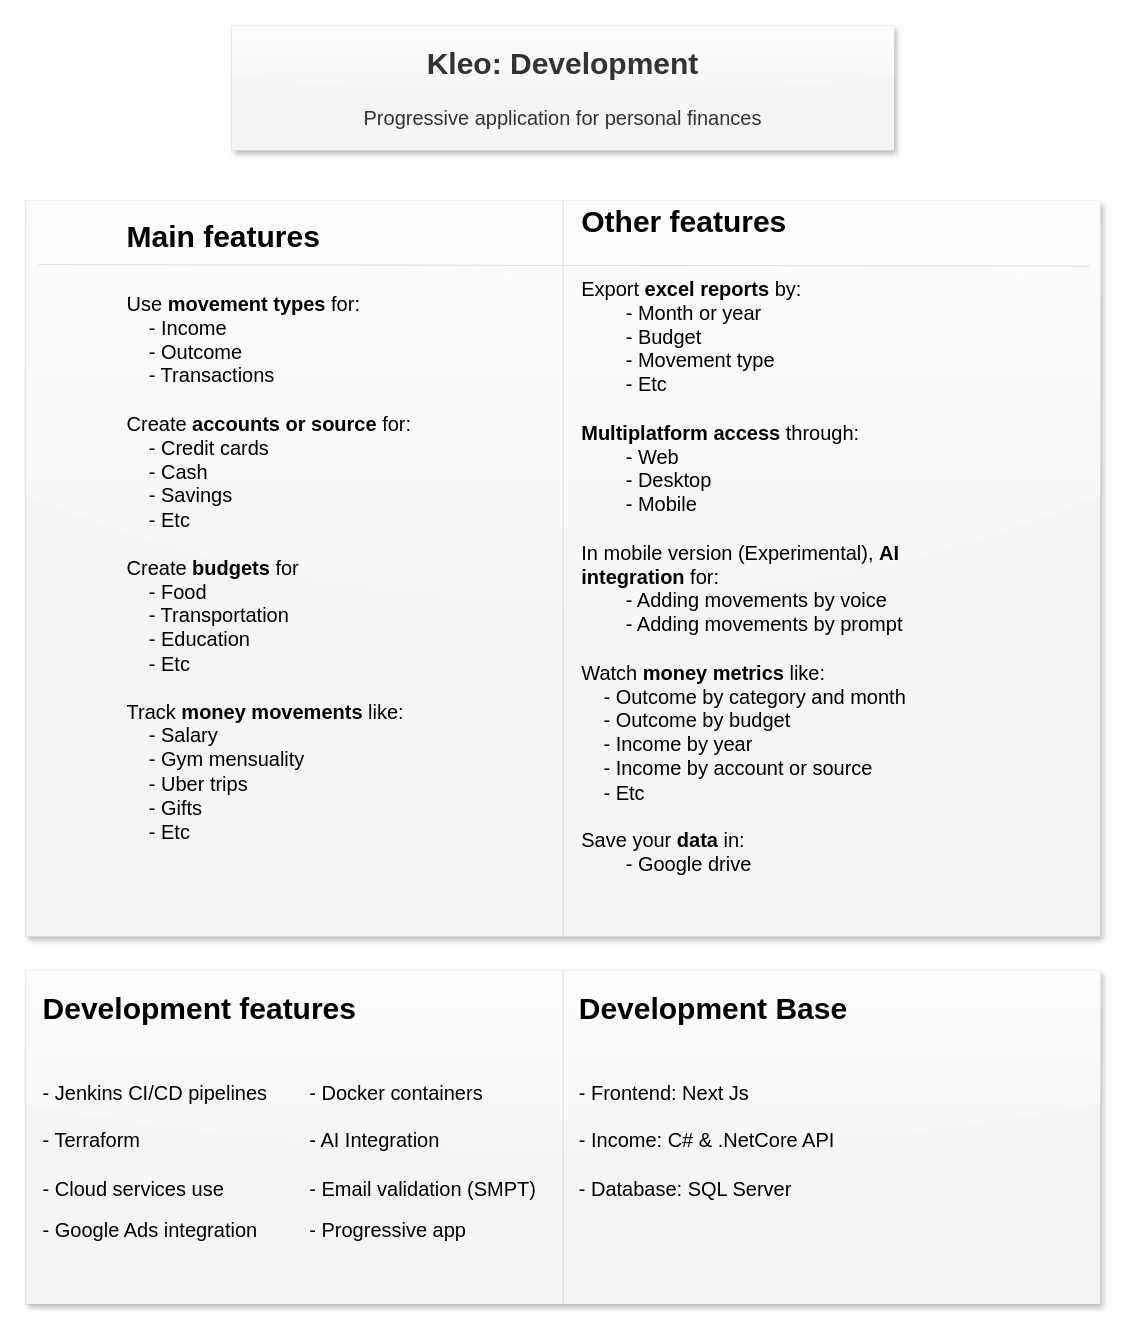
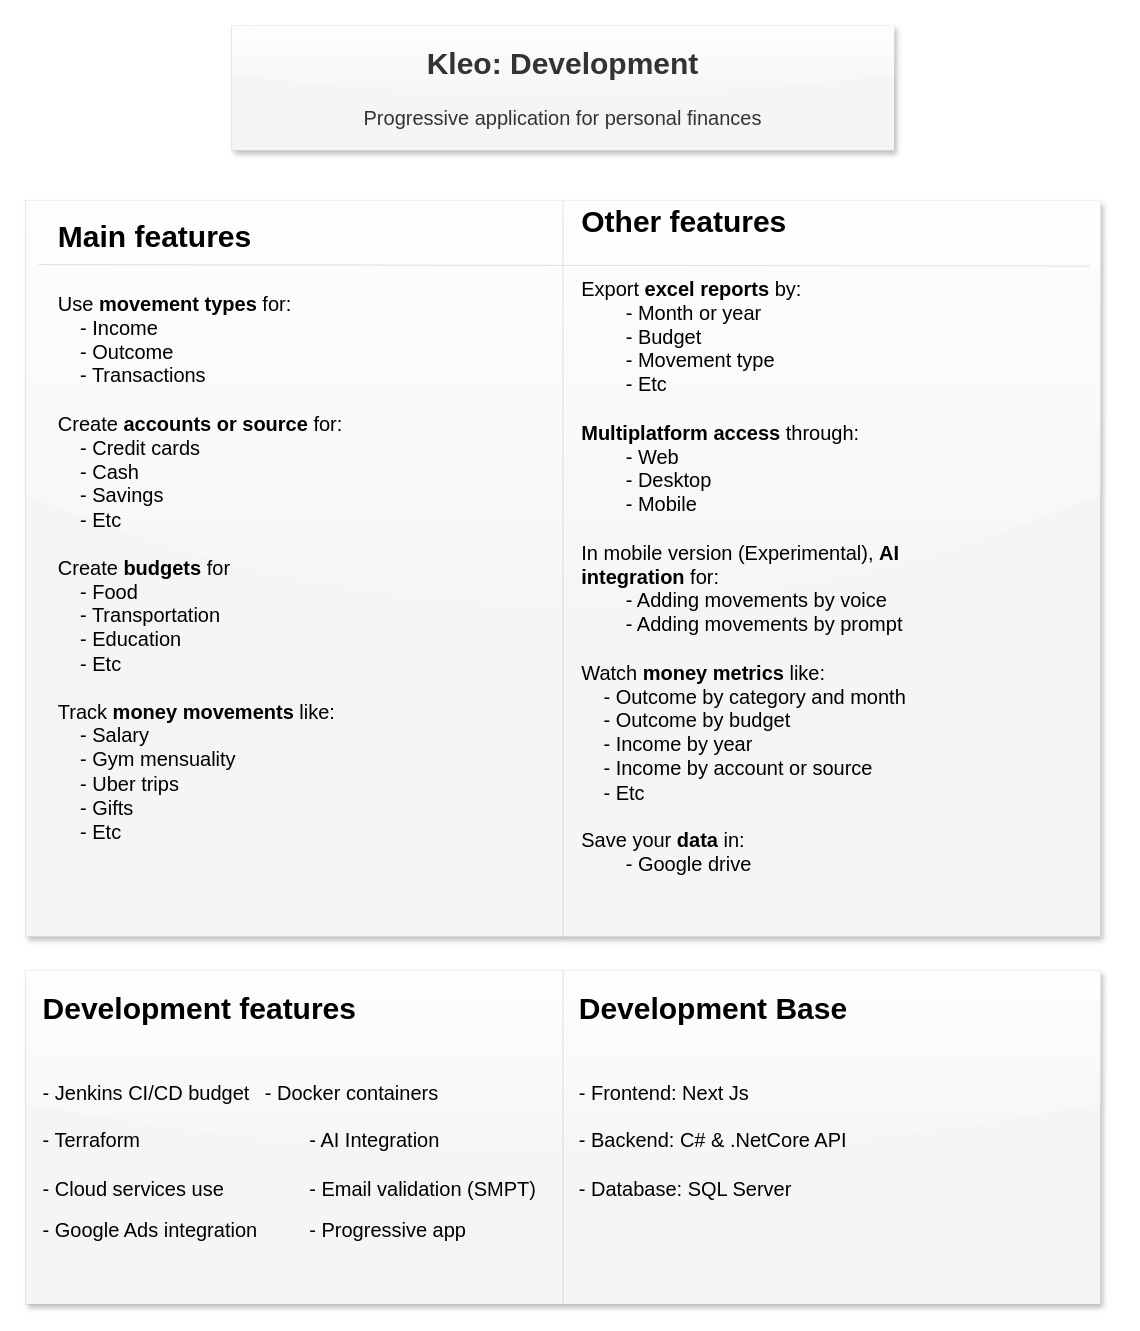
node "Main features Use movement types for: - Income - Outcome - Transactions Create accounts or source for: - Credit cards - Cash - Savings - Etc Create budgets for - Food - Transportation - Education - Etc Track money movements like: - Salary - Gym mensuality - Uber trips - Gifts - Etc": moved (269, 553) -> (201, 553)
node "Development Base - Frontend: Next Js - Income: C# & .NetCore API - Database: SQL Server": label "Development Base - Frontend: Next Js - Income: C# & .NetCore API - Database: SQL Server" -> "Development Base - Frontend: Next Js - Backend: C# & .NetCore API - Database: SQL Server"
node "Development features - Jenkins CI/CD pipelines - Docker containers - Terraform - AI Integration - Cloud services use - Email validation (SMPT) - Google Ads integration - Progressive app": label "Development features - Jenkins CI/CD pipelines - Docker containers - Terraform - AI Integration - Cloud services use - Email validation (SMPT) - Google Ads integration - Progressive app" -> "Development features - Jenkins CI/CD budget - Docker containers - Terraform - AI Integration - Cloud services use - Email validation (SMPT) - Google Ads integration - Progressive app"
